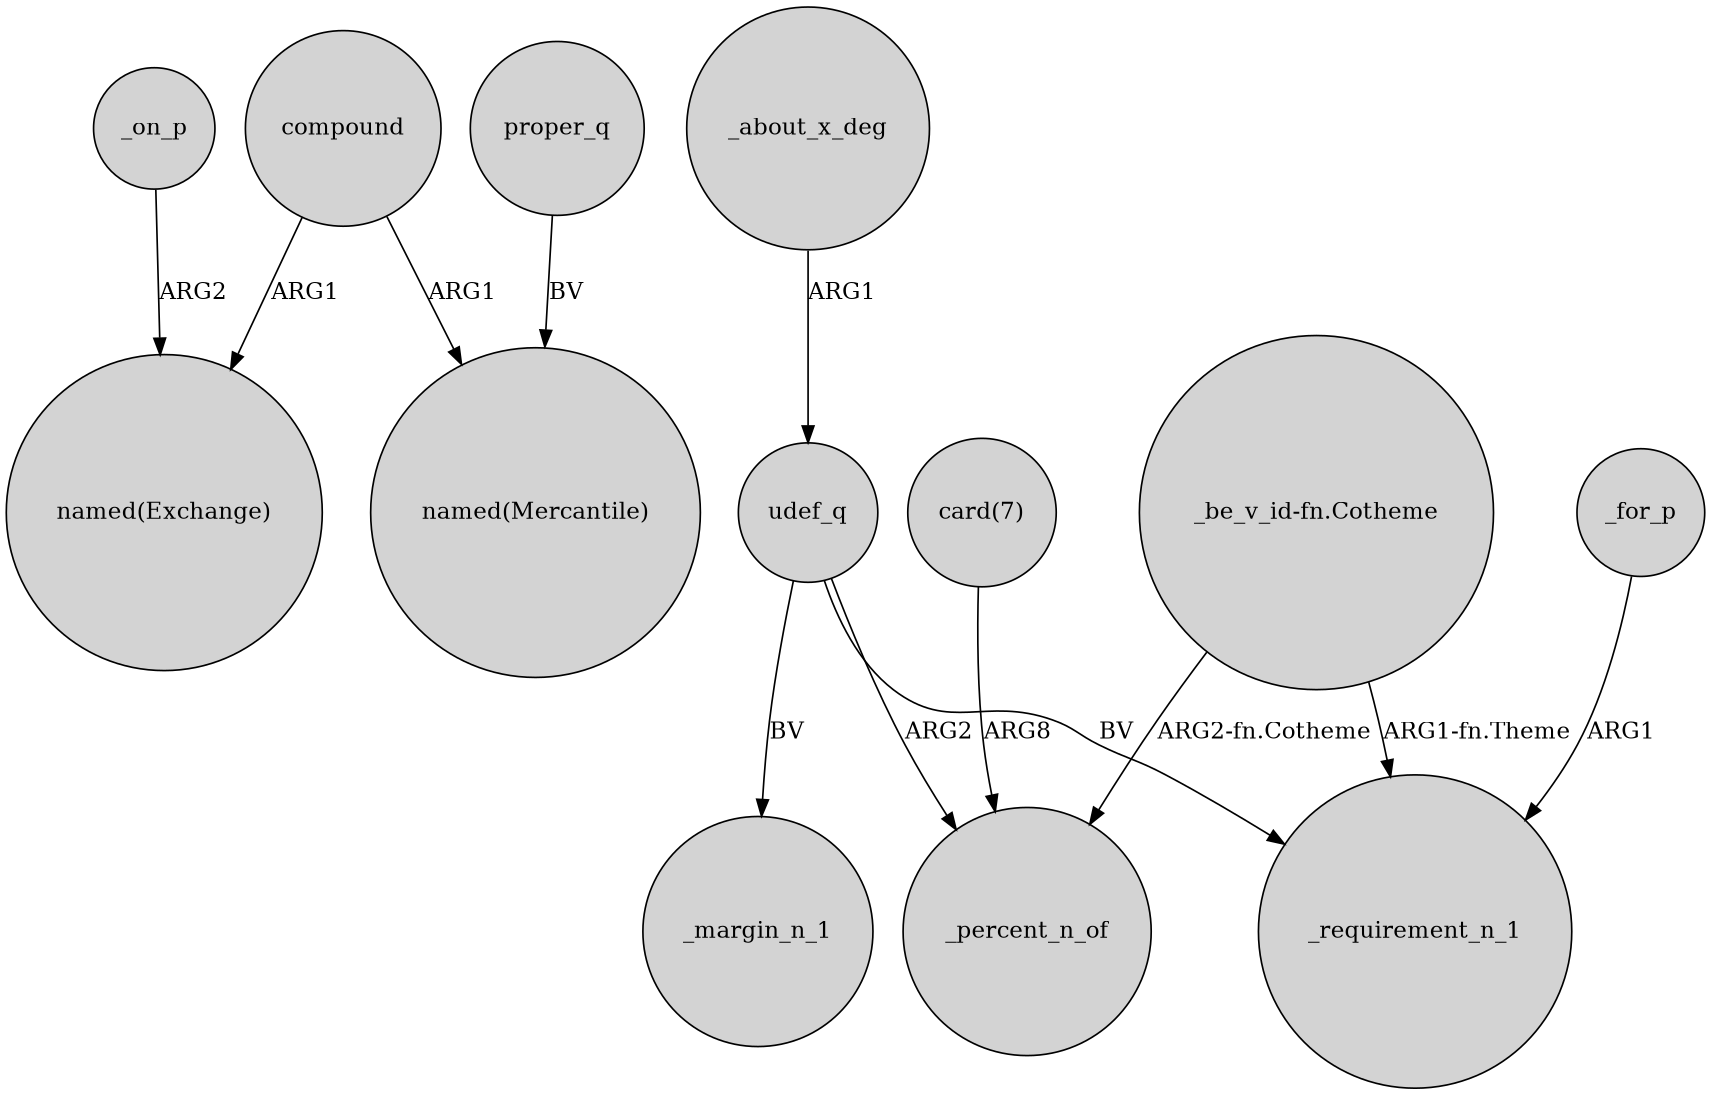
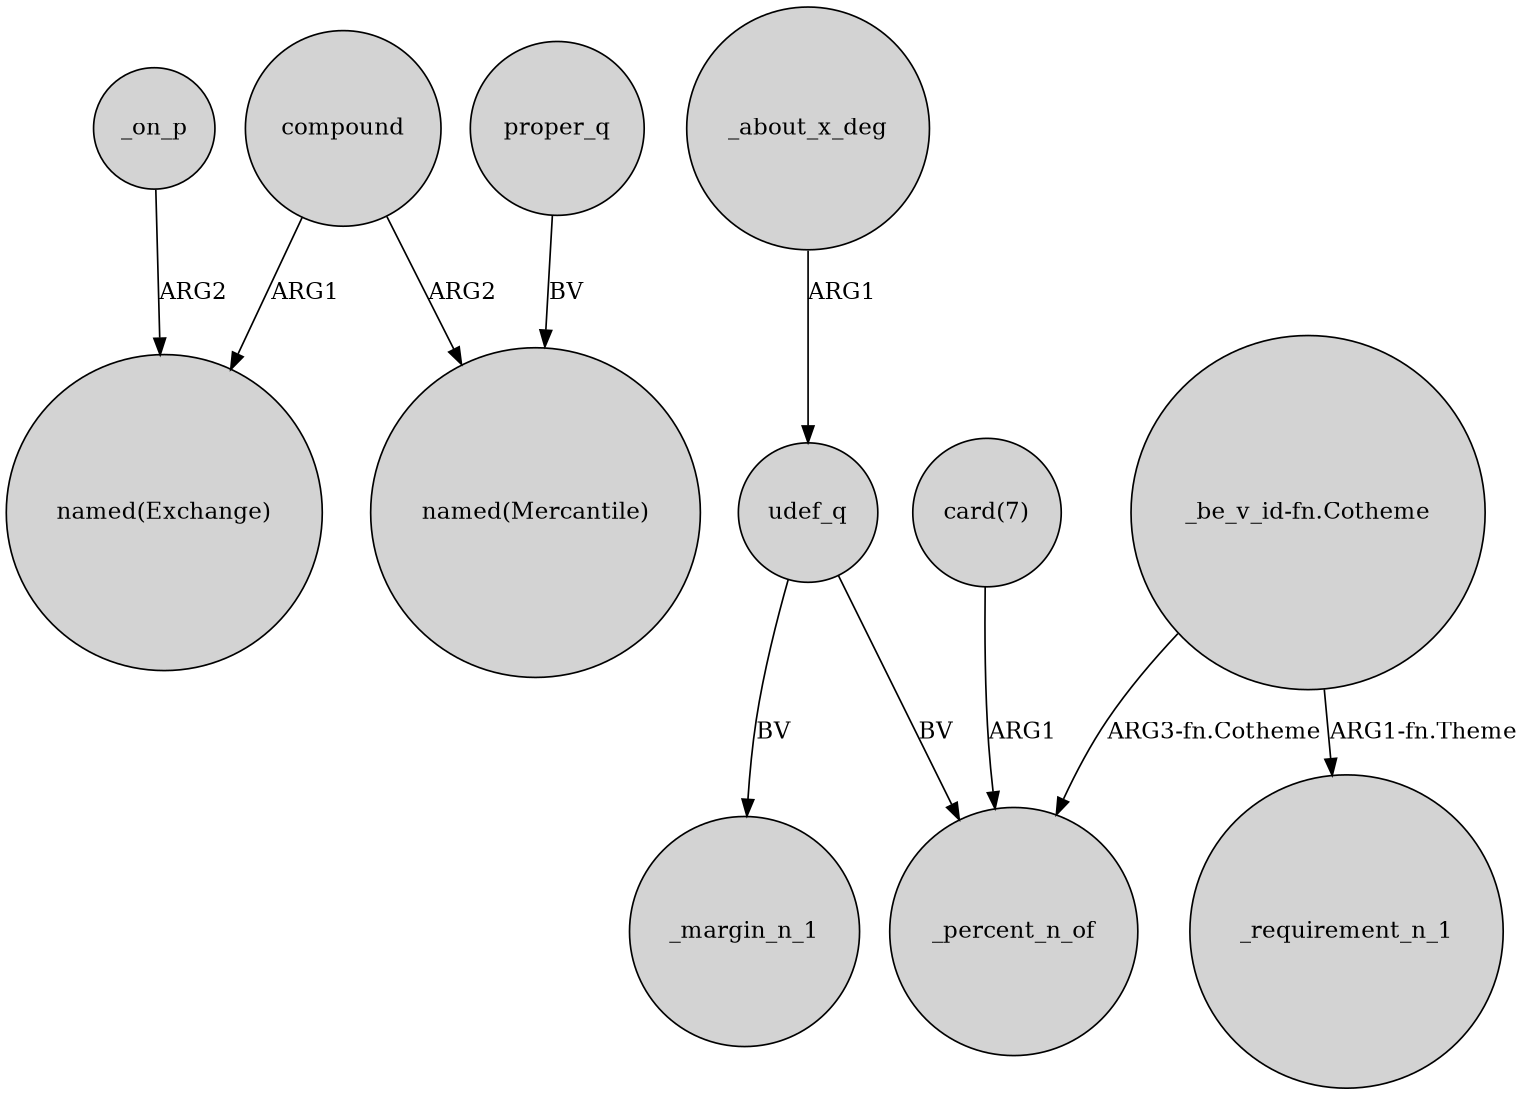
edge "compound" -> "named(Mercantile)": label "ARG1" -> "ARG2"
node "_for_p": removed
edge "udef_q" -> "_requirement_n_1": removed, label "BV"
edge "udef_q" -> "_percent_n_of": label "ARG2" -> "BV"
edge "card(7)" -> "_percent_n_of": label "ARG8" -> "ARG1"
edge "_be_v_id-fn.Cotheme" -> "_percent_n_of": label "ARG2-fn.Cotheme" -> "ARG3-fn.Cotheme"
